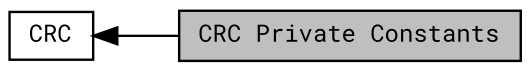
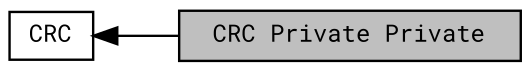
node "CRC Private Constants": label "CRC Private Constants" -> "CRC Private Private"
